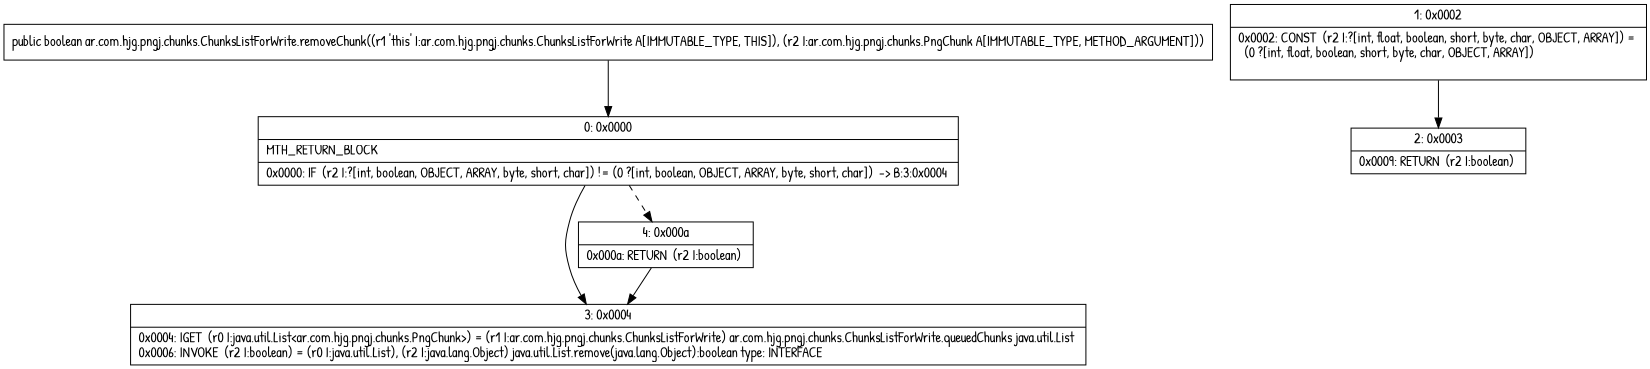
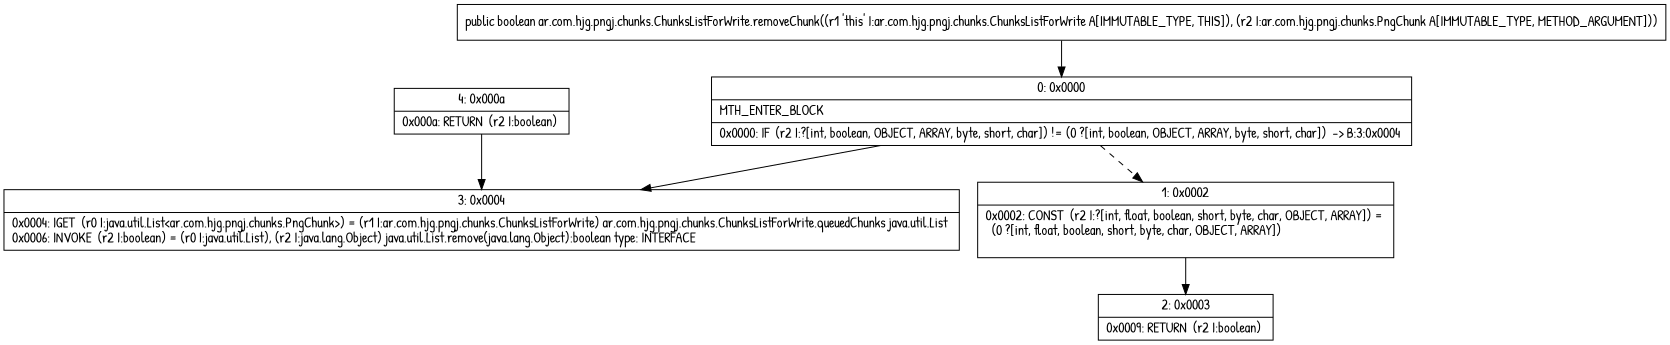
node "0: 0x0000": text "MTH_RETURN_BLOCK" -> "MTH_ENTER_BLOCK"
edge "0: 0x0000" -> "4: 0x000a": now "0: 0x0000" -> "1: 0x0002"
